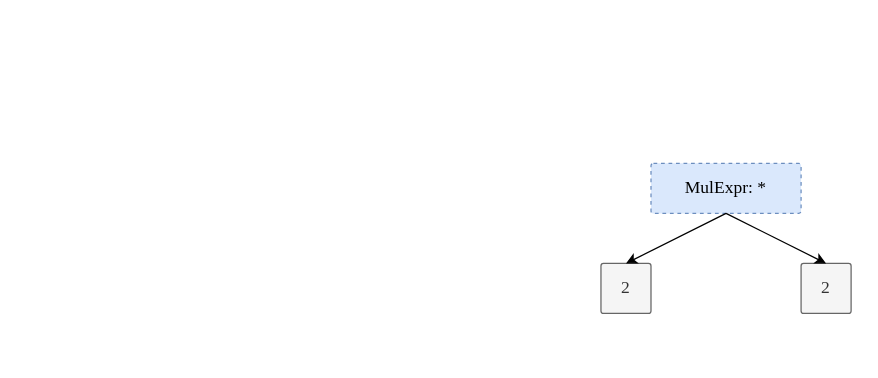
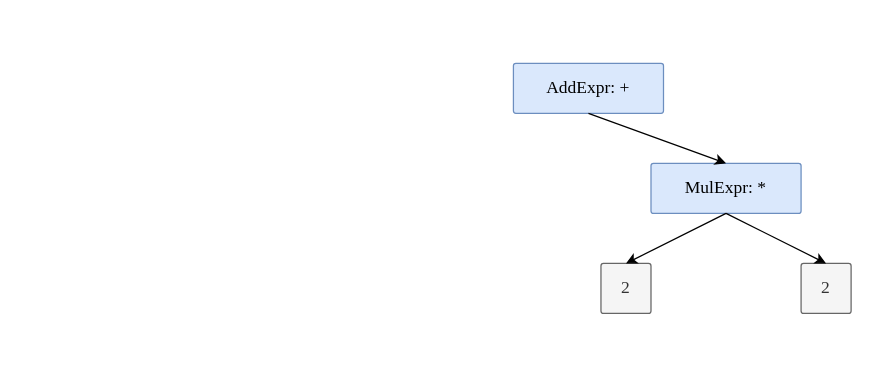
node "AddExpr: +": added
edge "AddExpr: +" -> "MulExpr: *": added
node "MulExpr: *": style dashed -> solid
